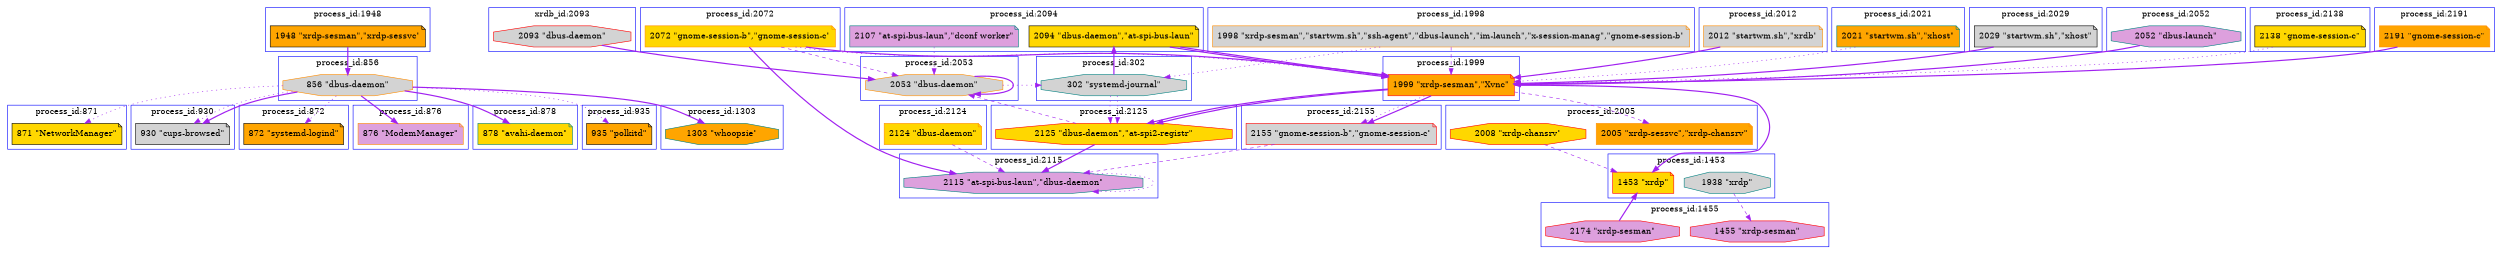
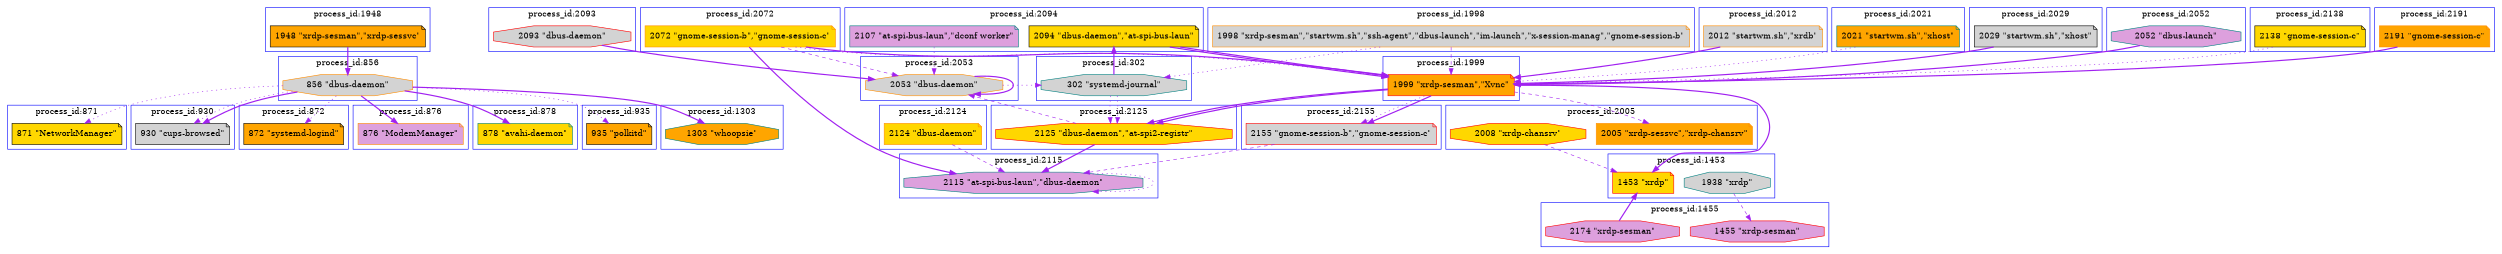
cluster "xrdb_id:2093": label "xrdb_id:2093" -> "process_id:2093"
